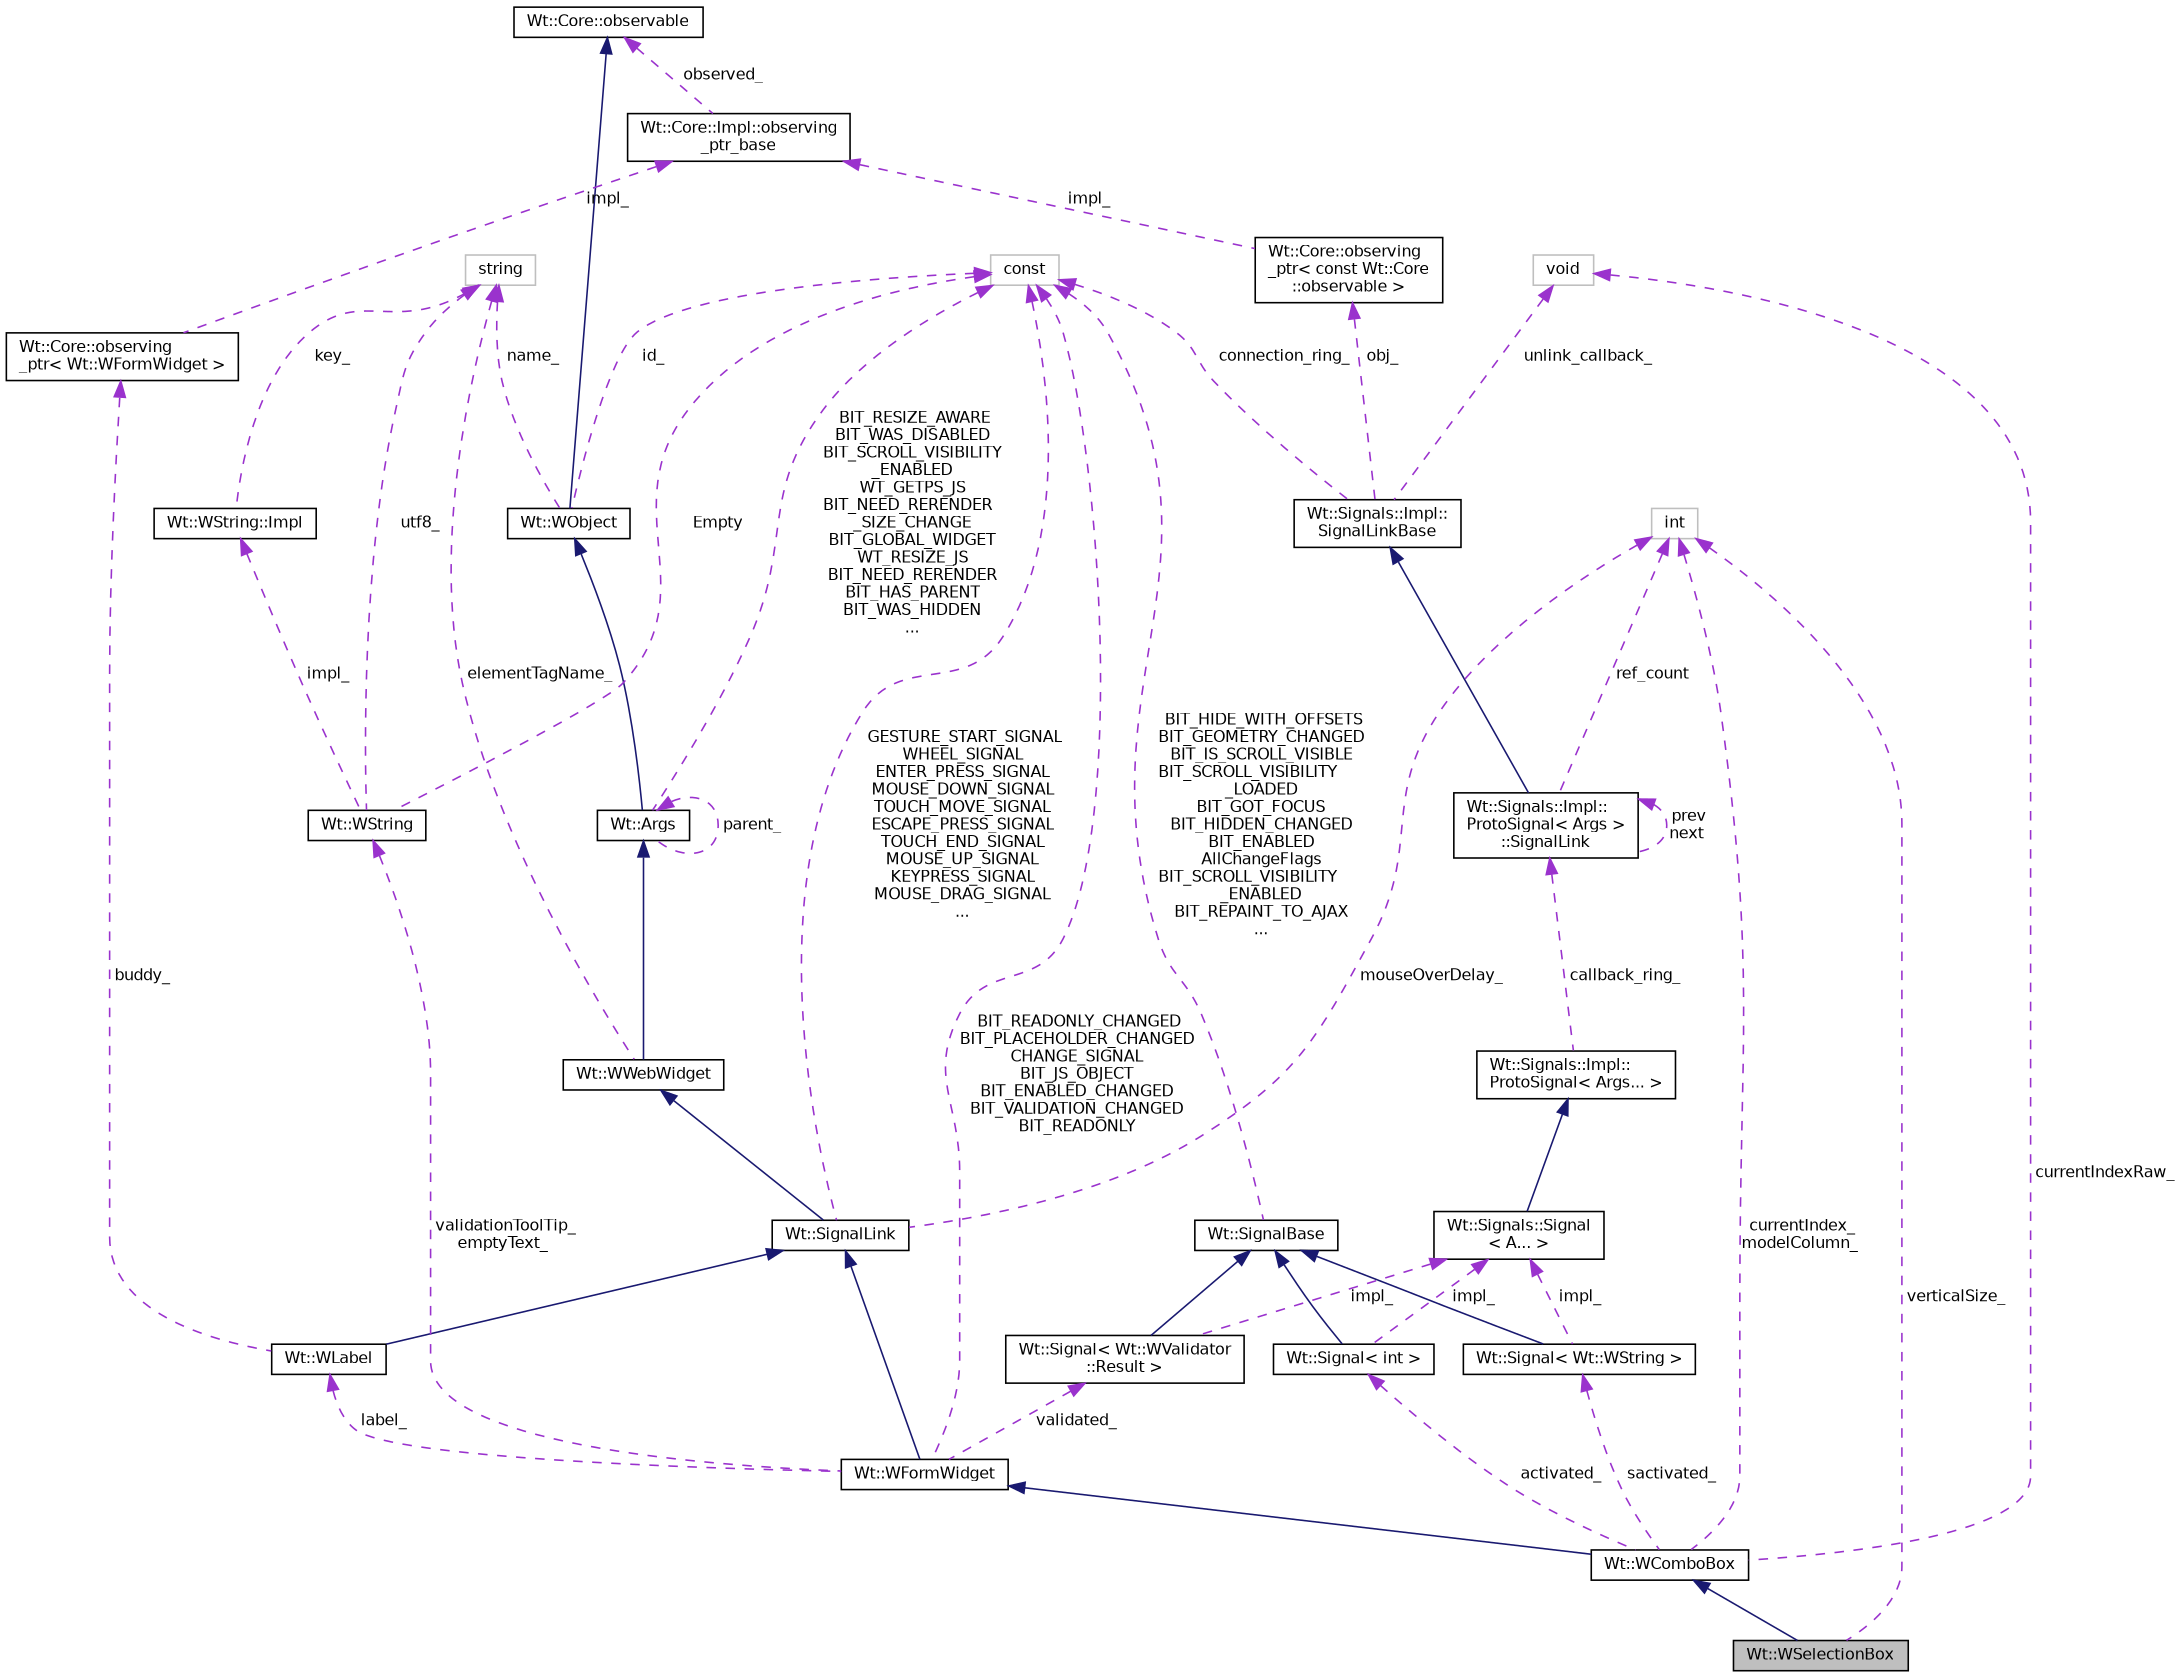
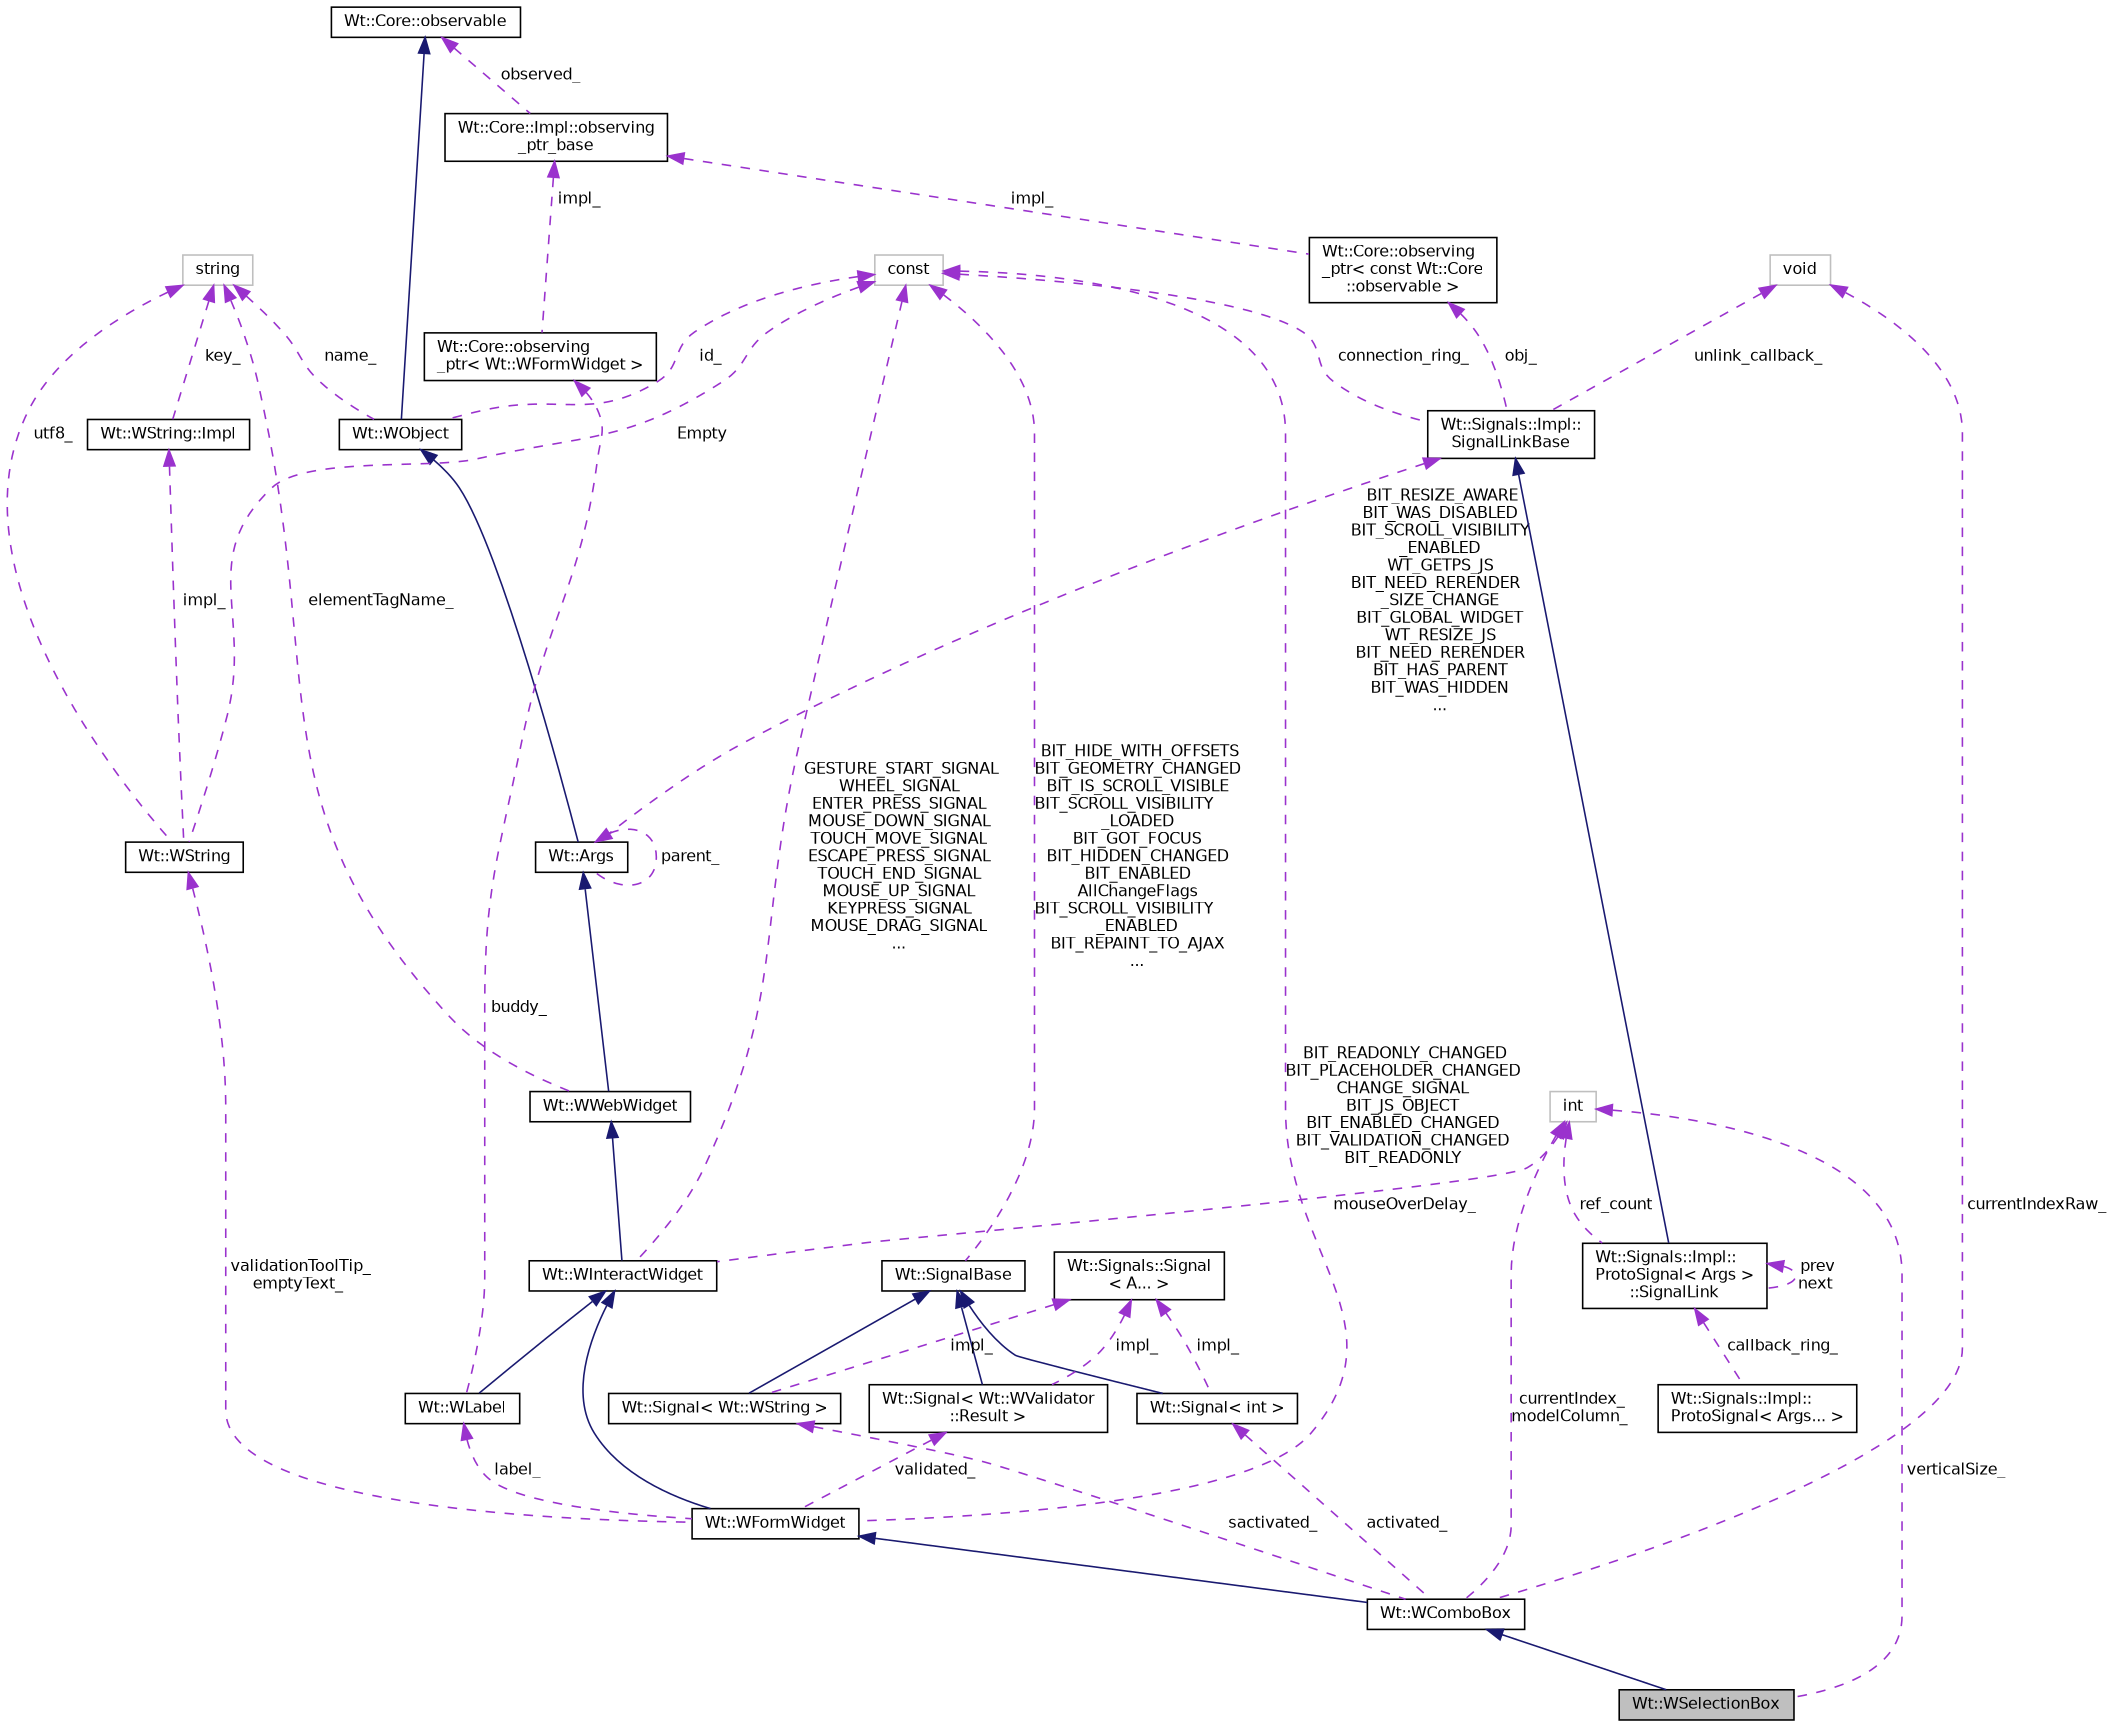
edge "Wt::Args" -> "const": now "Wt::Args" -> "Wt::Signals::Impl:: SignalLinkBase"
edge "Wt::Signals::Signal < A... >" -> "Wt::Signals::Impl:: ProtoSignal< Args... >": removed
node "Wt::SignalLink": label "Wt::SignalLink" -> "Wt::WInteractWidget"
